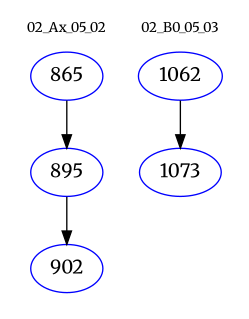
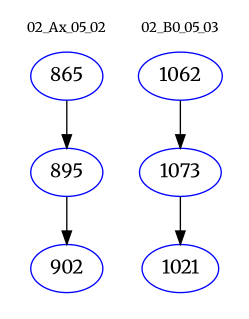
node "1021": added
